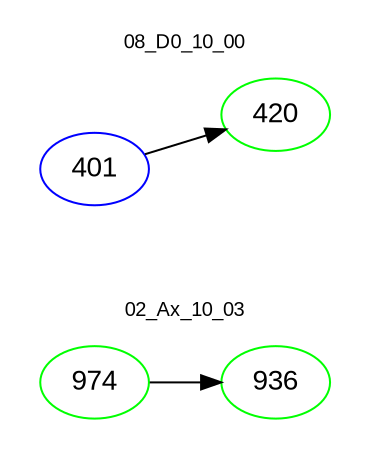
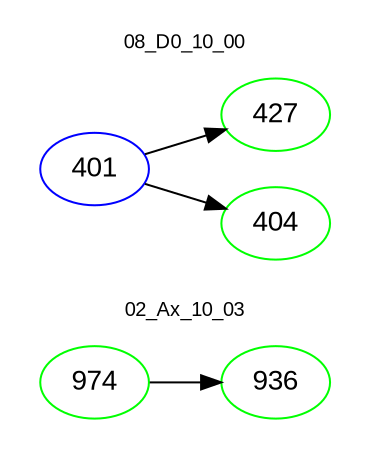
node "420": label "420" -> "427"
node "404": added
